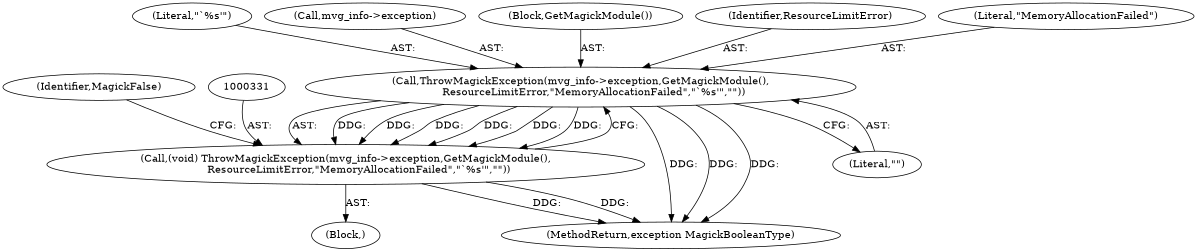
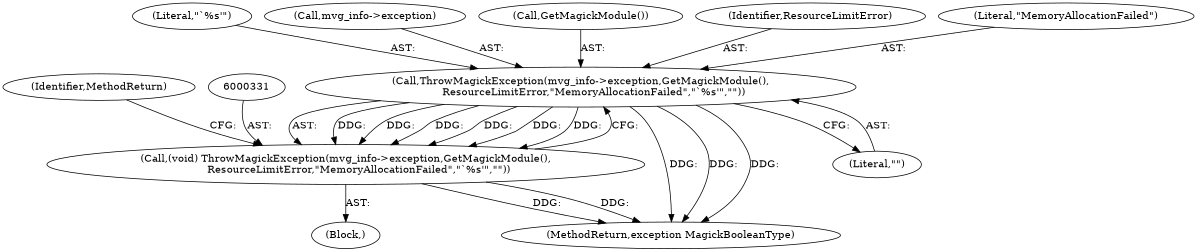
node "(Block,GetMagickModule())": label "(Block,GetMagickModule())" -> "(Call,GetMagickModule())"
node "(Identifier,MagickFalse)": label "(Identifier,MagickFalse)" -> "(Identifier,MethodReturn)"
node "1000331": label "1000331" -> "6000331"
